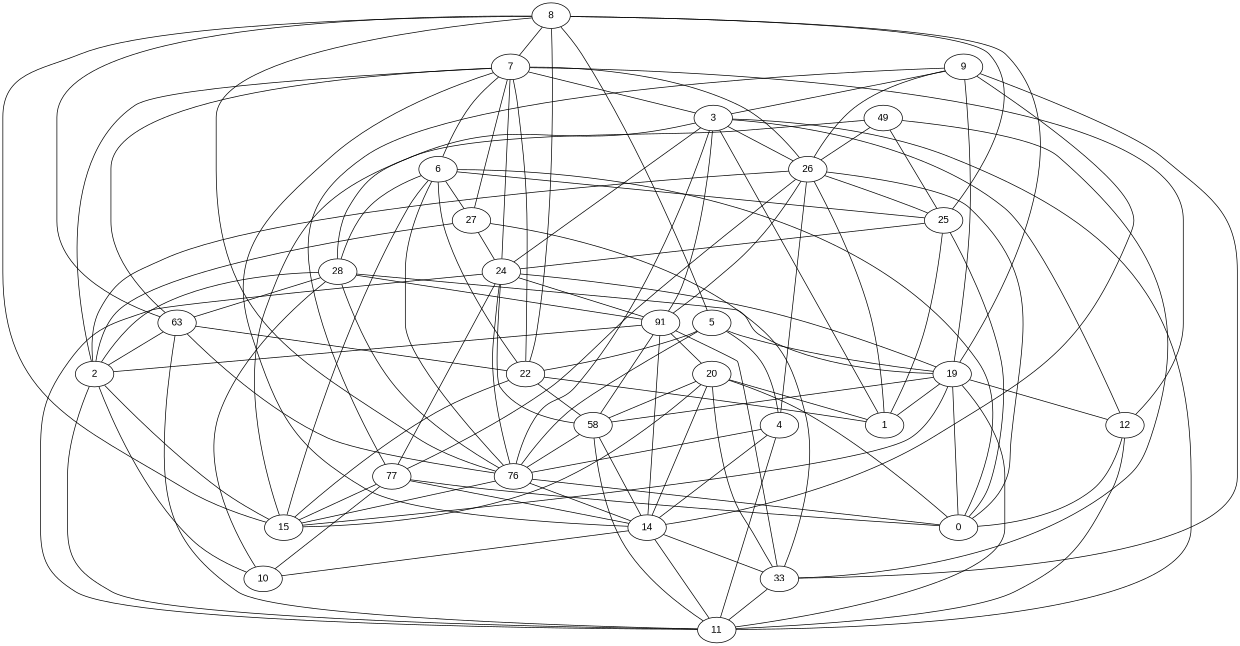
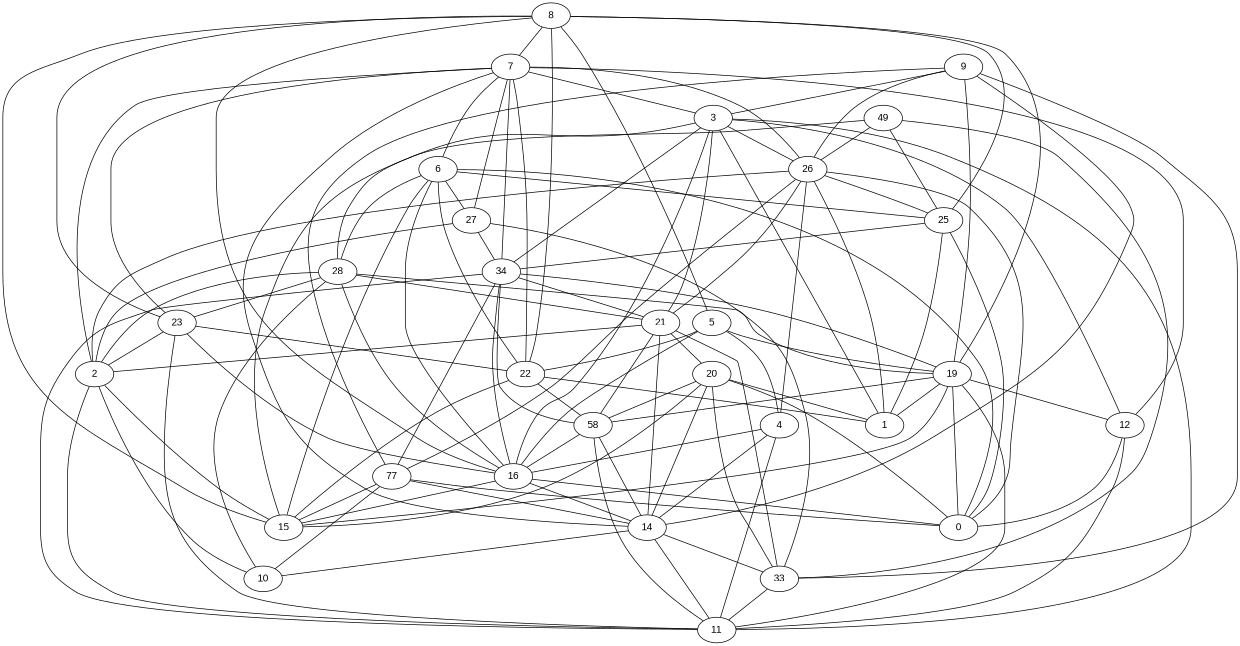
node "24": label "24" -> "34"
node "63": label "63" -> "23"
node "91": label "91" -> "21"
node "76": label "76" -> "16"
